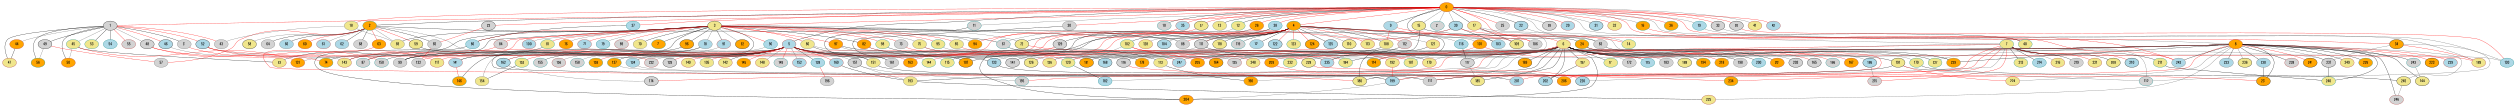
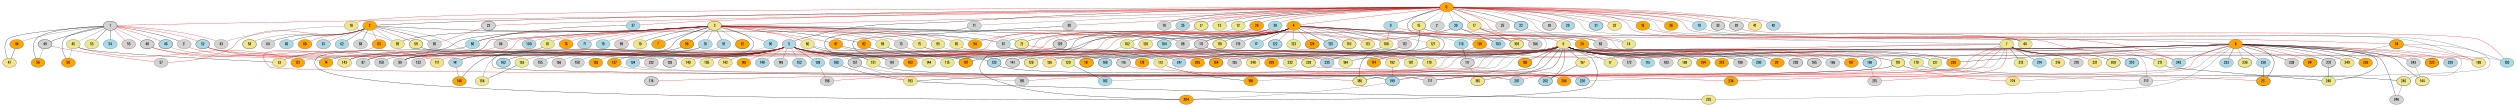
node "148": fillcolor khaki -> lightblue
edge "6" -- "196": added
edge "162" -- "174": removed
